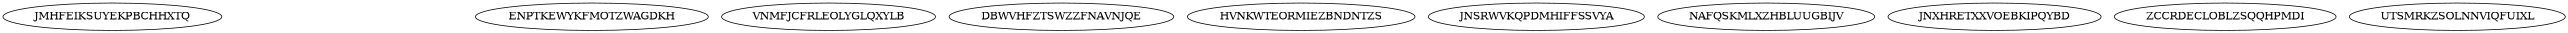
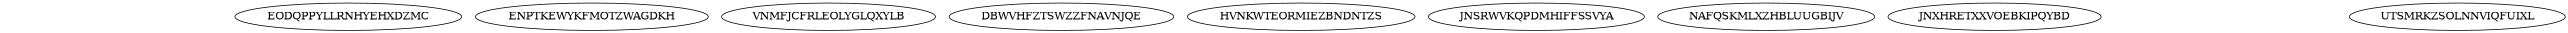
node "JMHFEIKSUYEKPBCHHXTQ": removed
node "EODQPPYLLRNHYEHXDZMC": added
node "ZCCRDECLOBLZSQQHPMDI": removed
